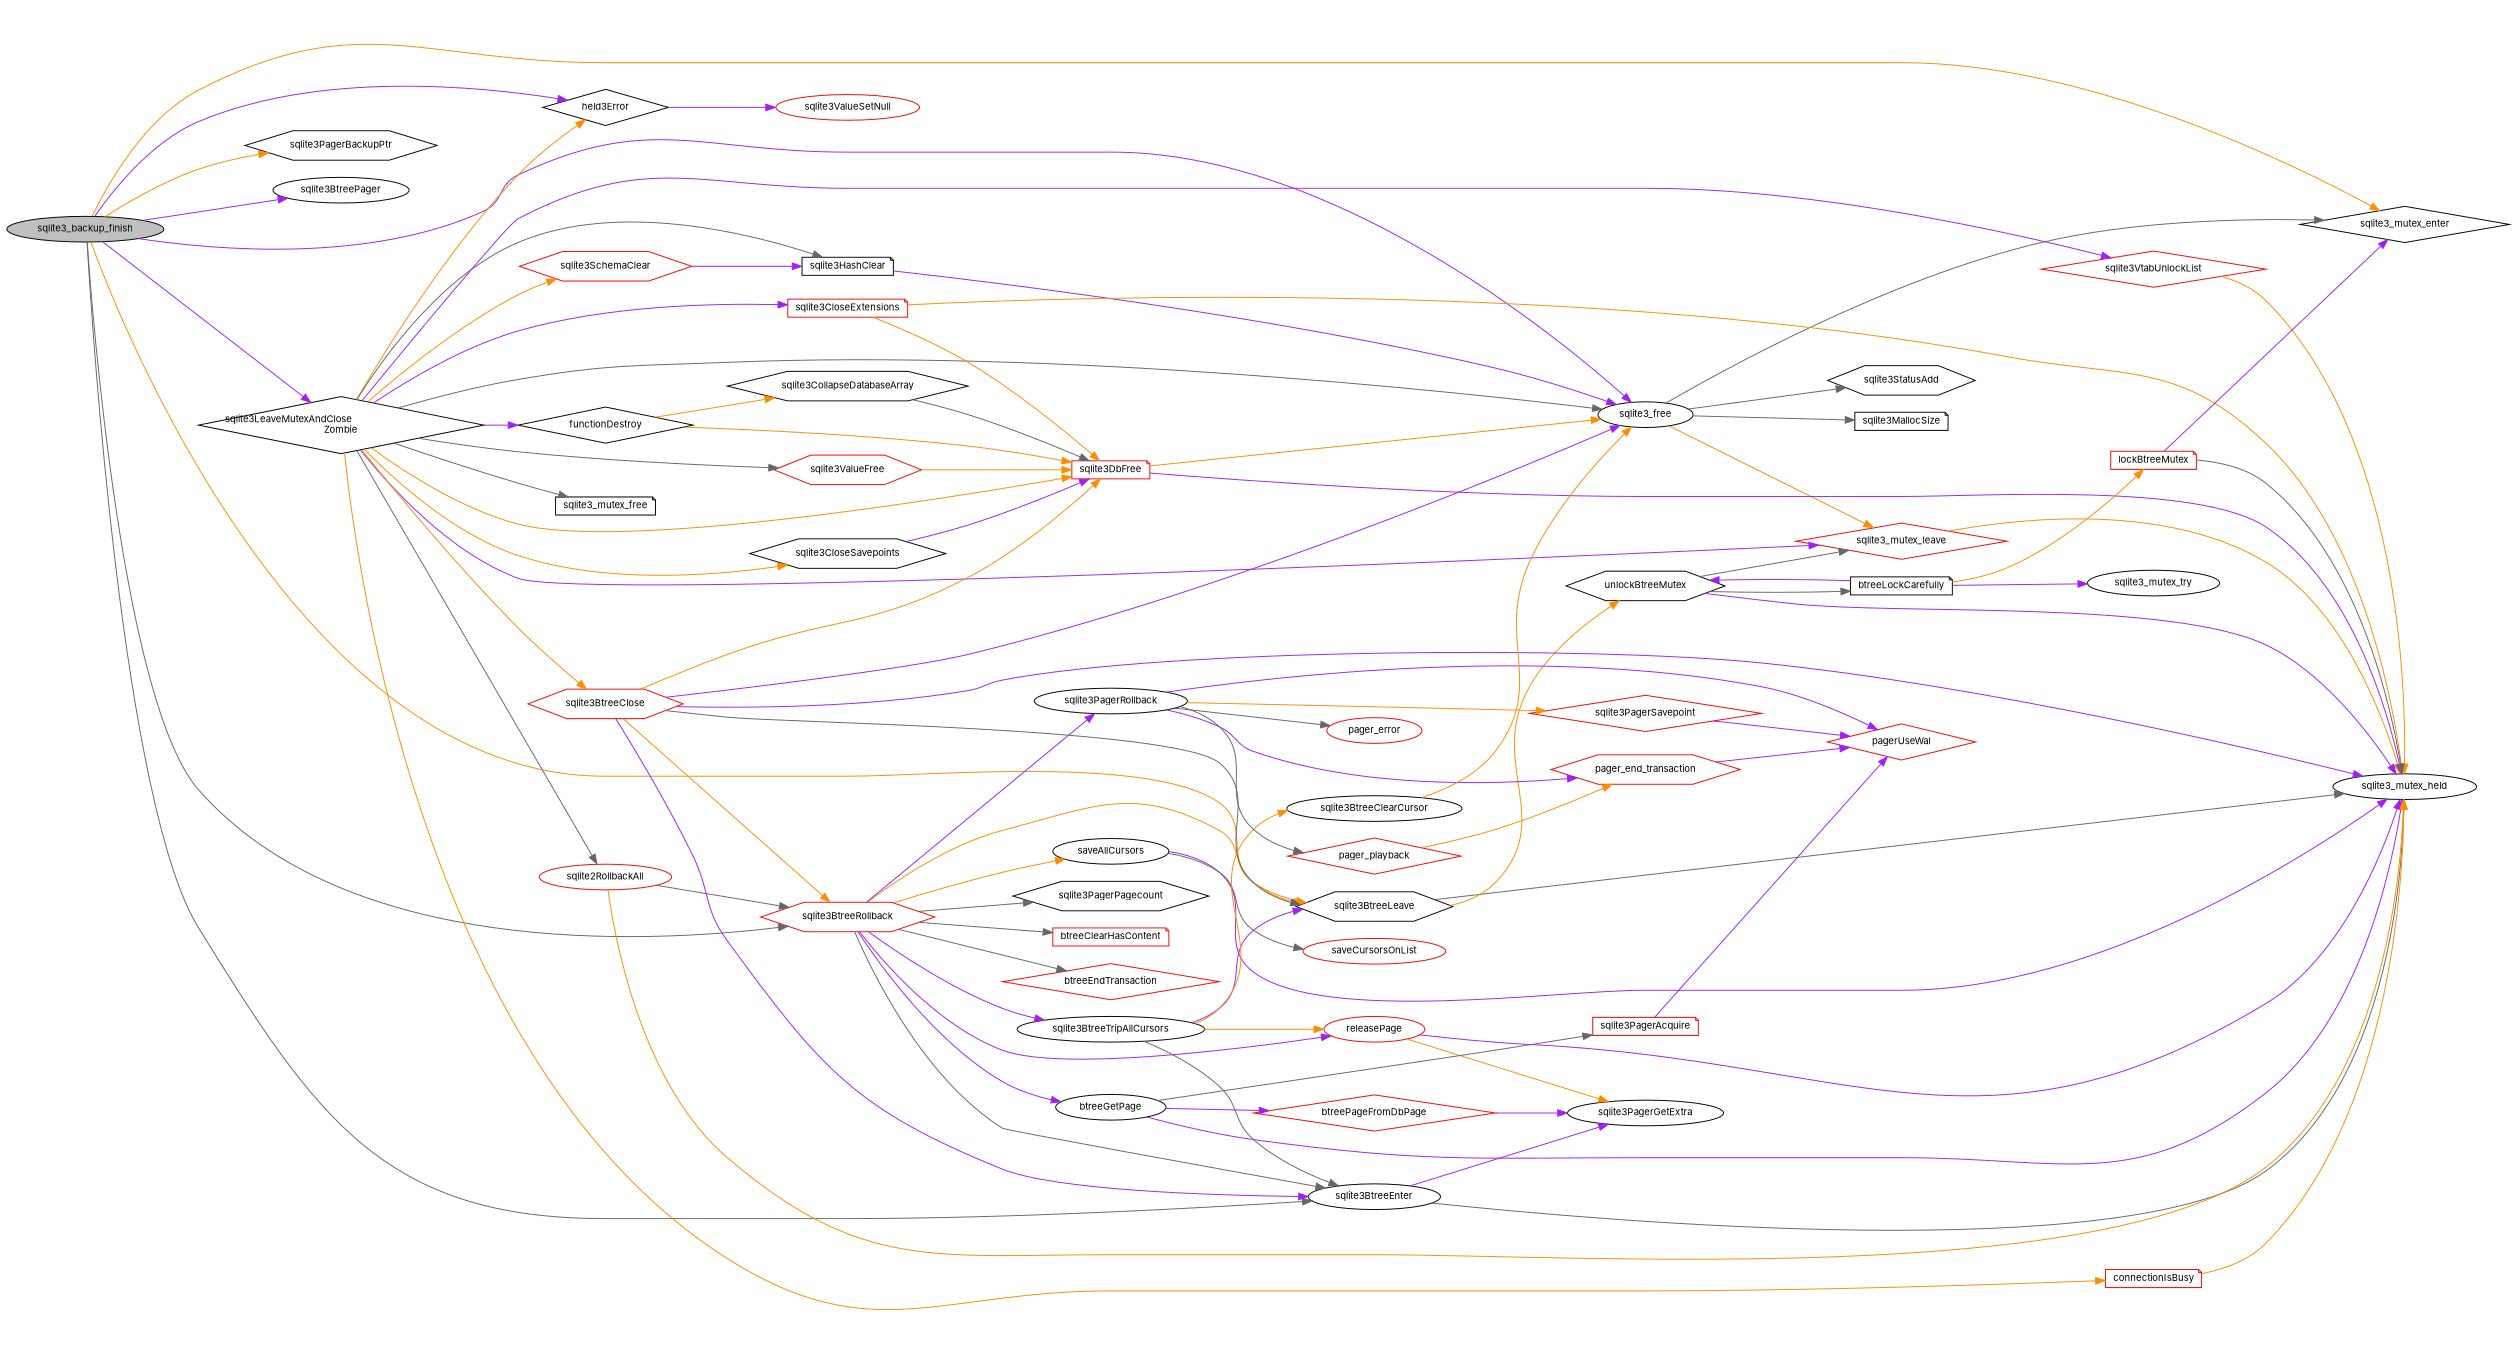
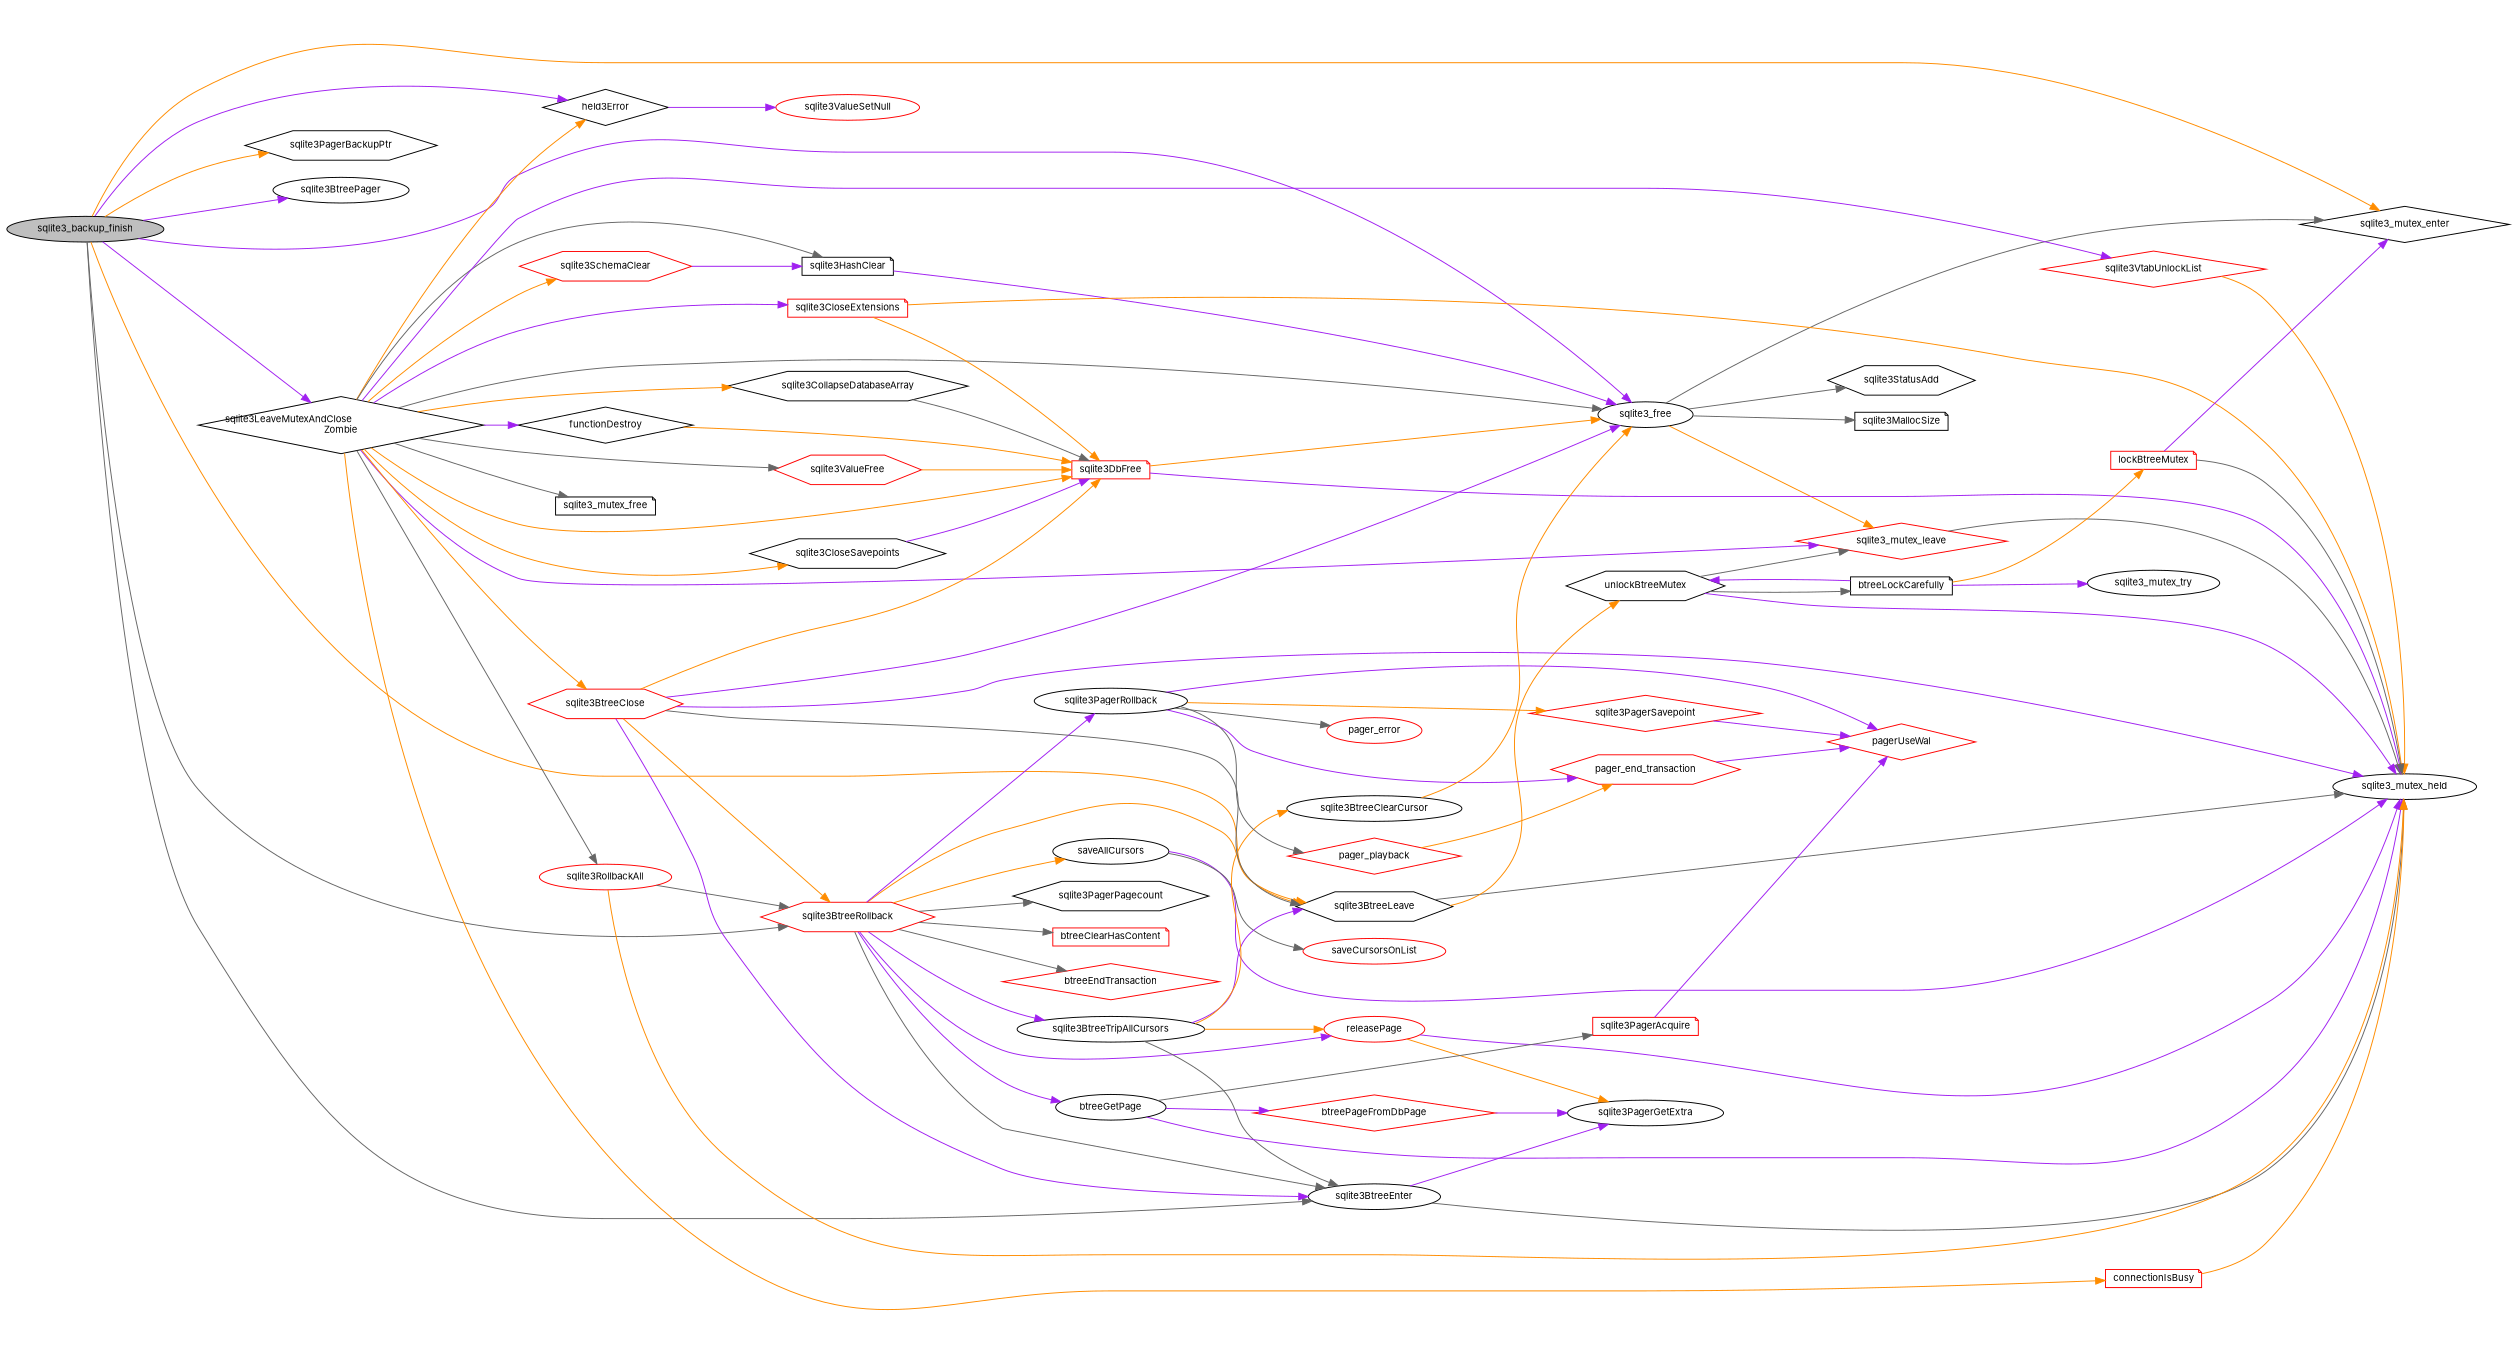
edge "functionDestroy" -> "sqlite3CollapseDatabaseArray": now "sqlite3LeaveMutexAndClose Zombie" -> "sqlite3CollapseDatabaseArray"
edge "sqlite3_mutex_leave" -> "sqlite3_mutex_held": color darkorange -> gray40
node "sqlite2RollbackAll": label "sqlite2RollbackAll" -> "sqlite3RollbackAll"
